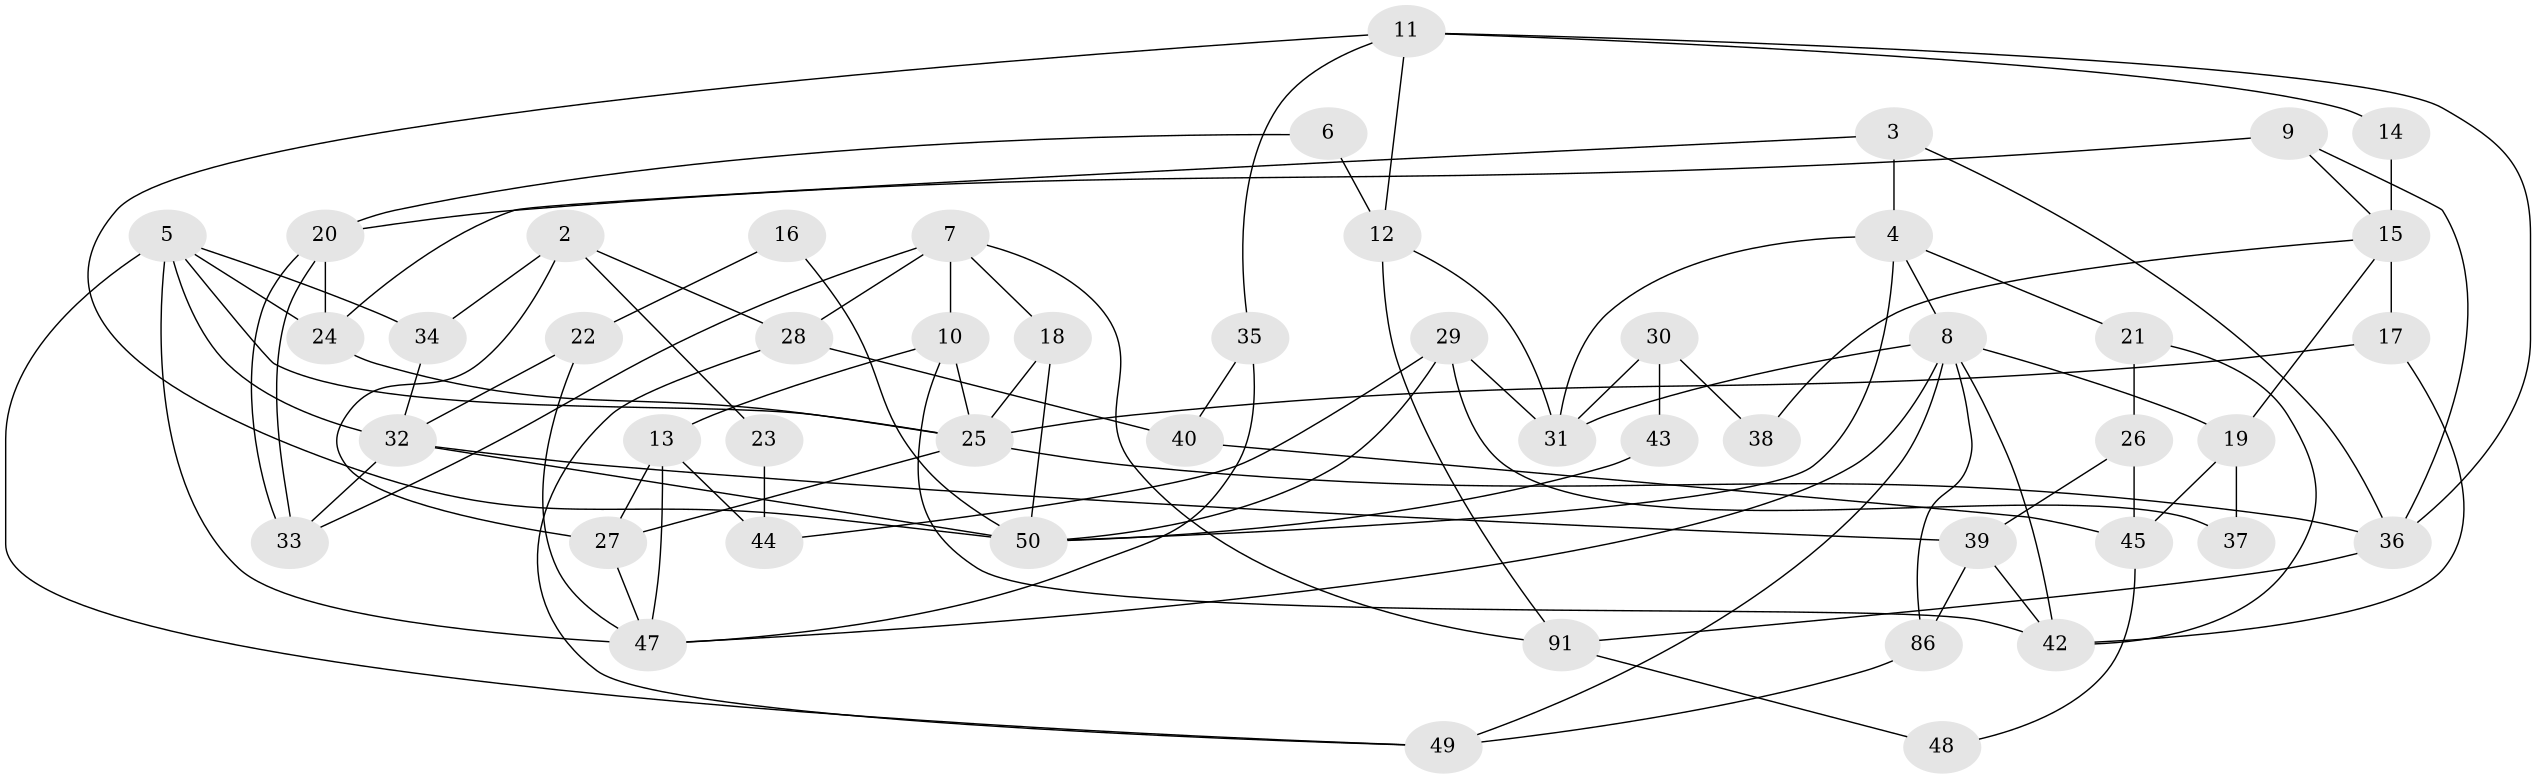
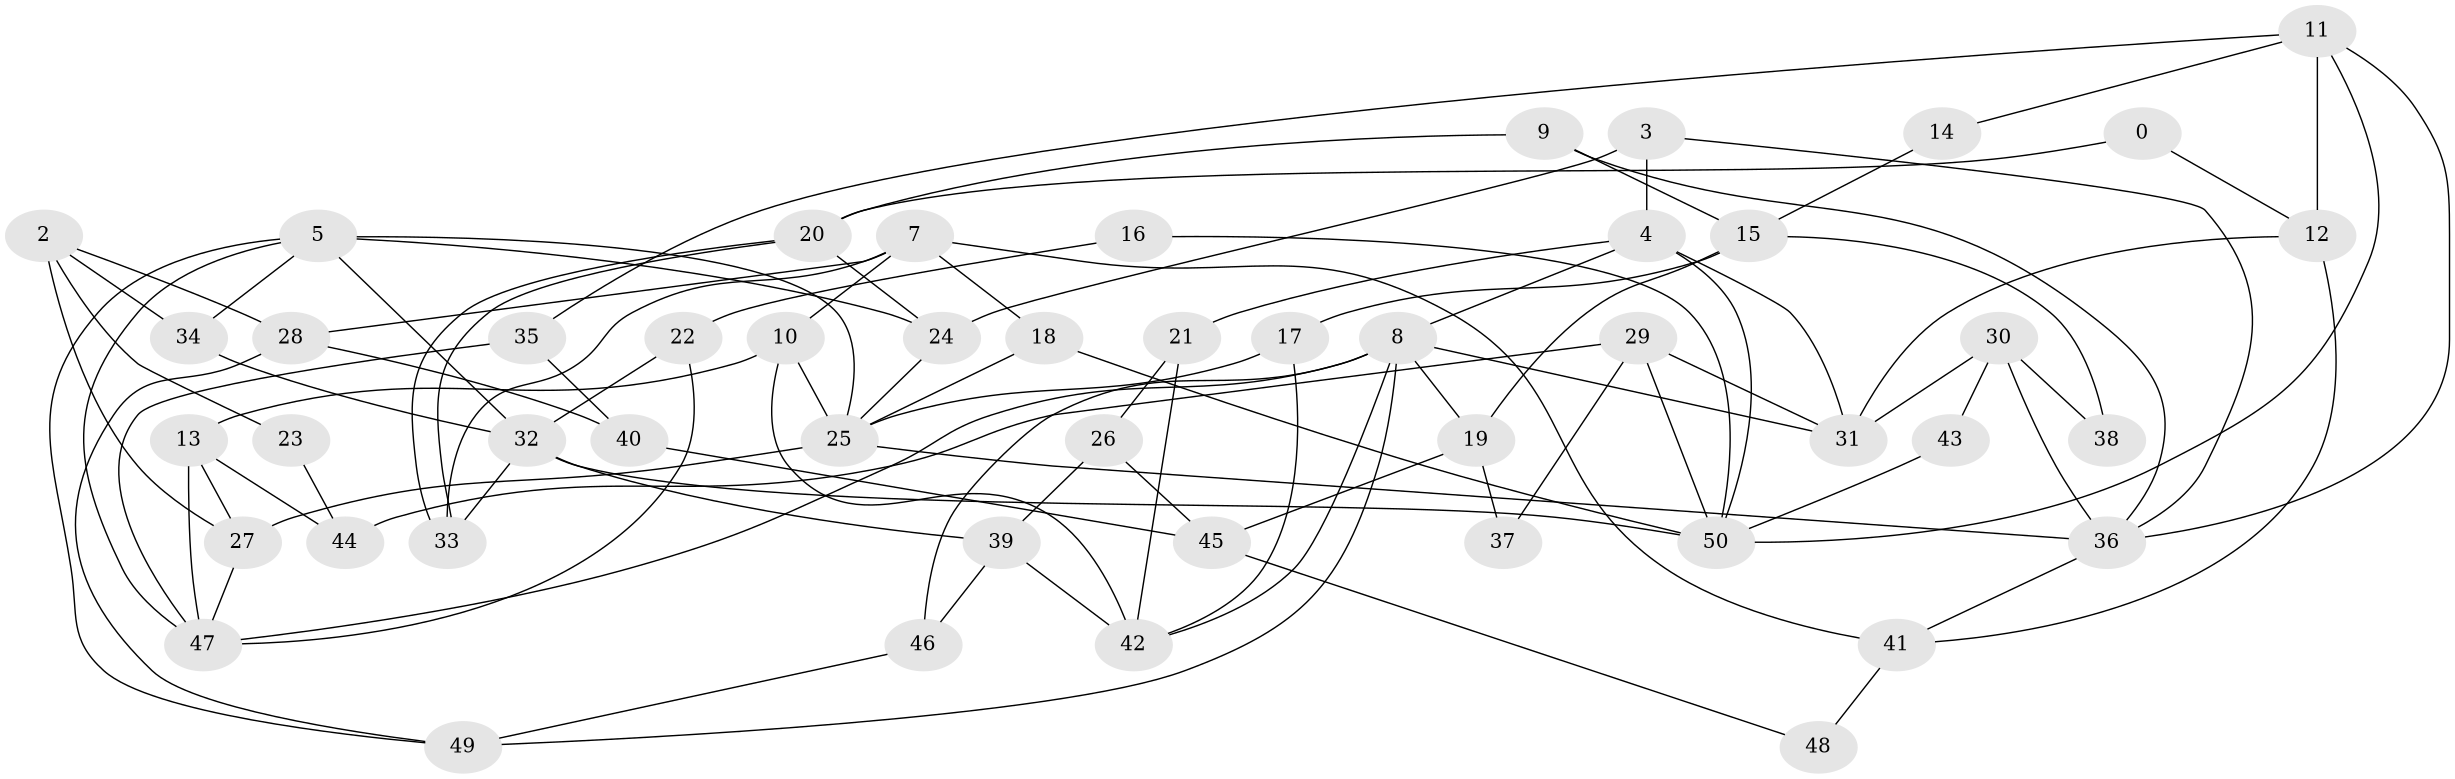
node "6": label "6" -> "0"
edge "30" -- "36": added
node "91": label "91" -> "41"
node "86": label "86" -> "46"
